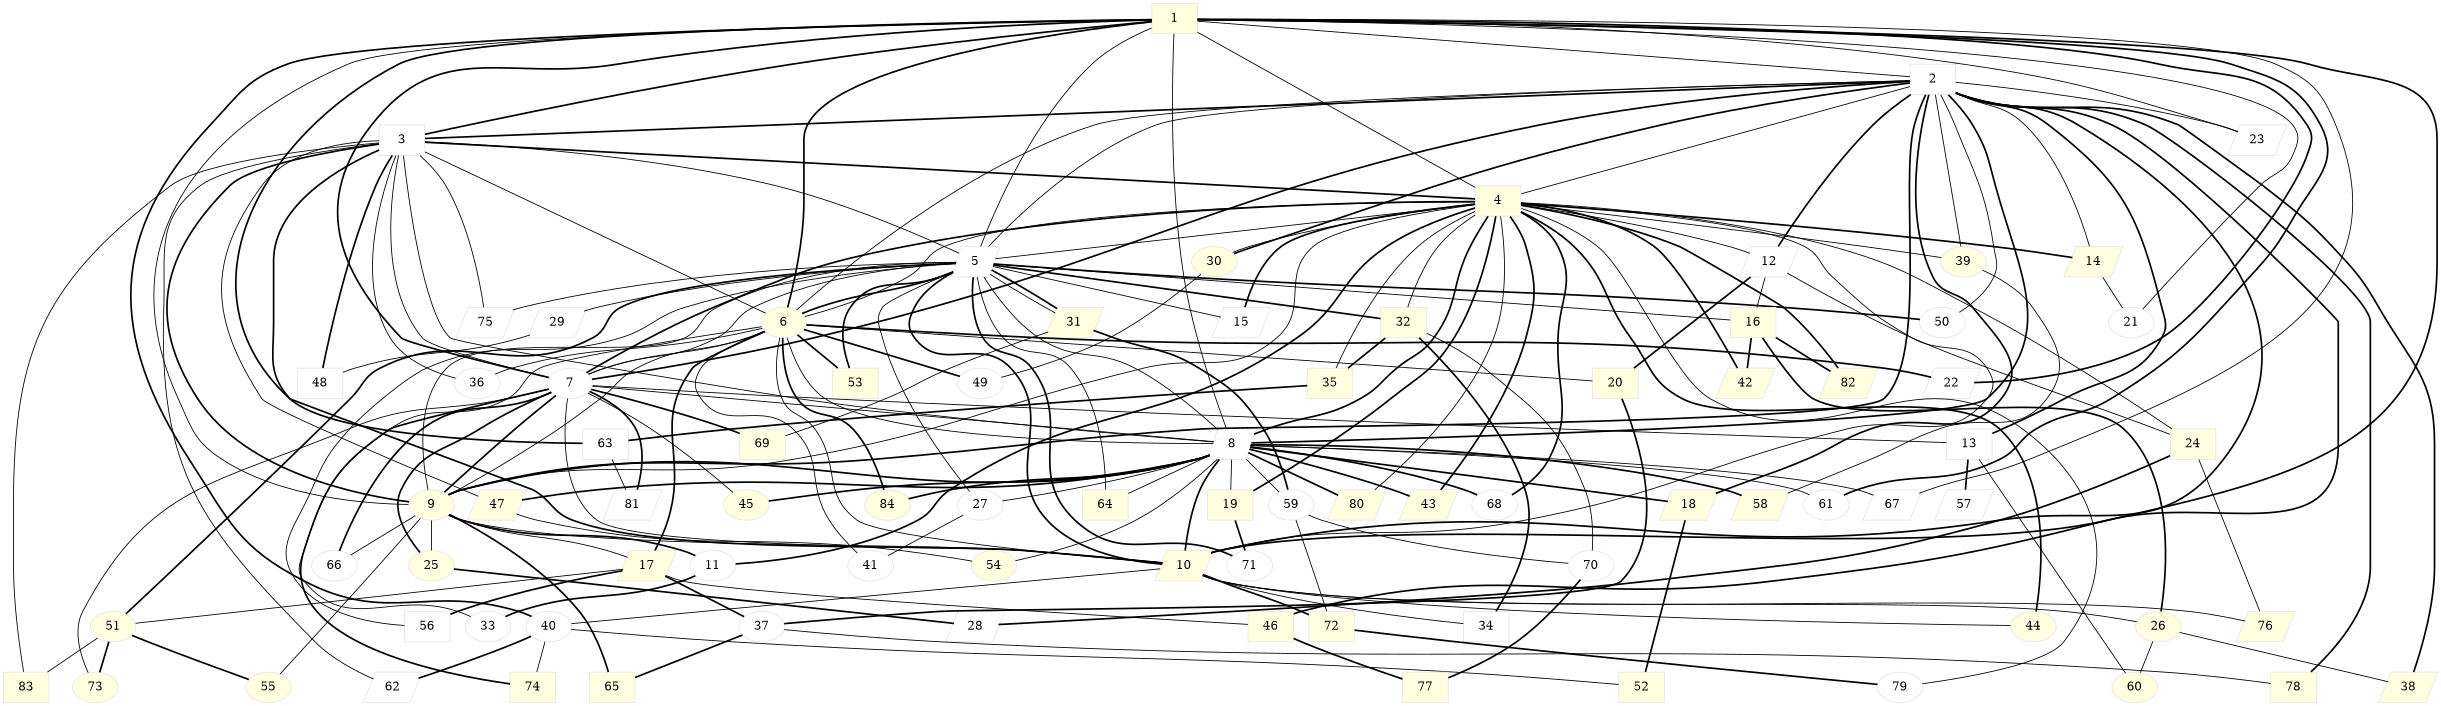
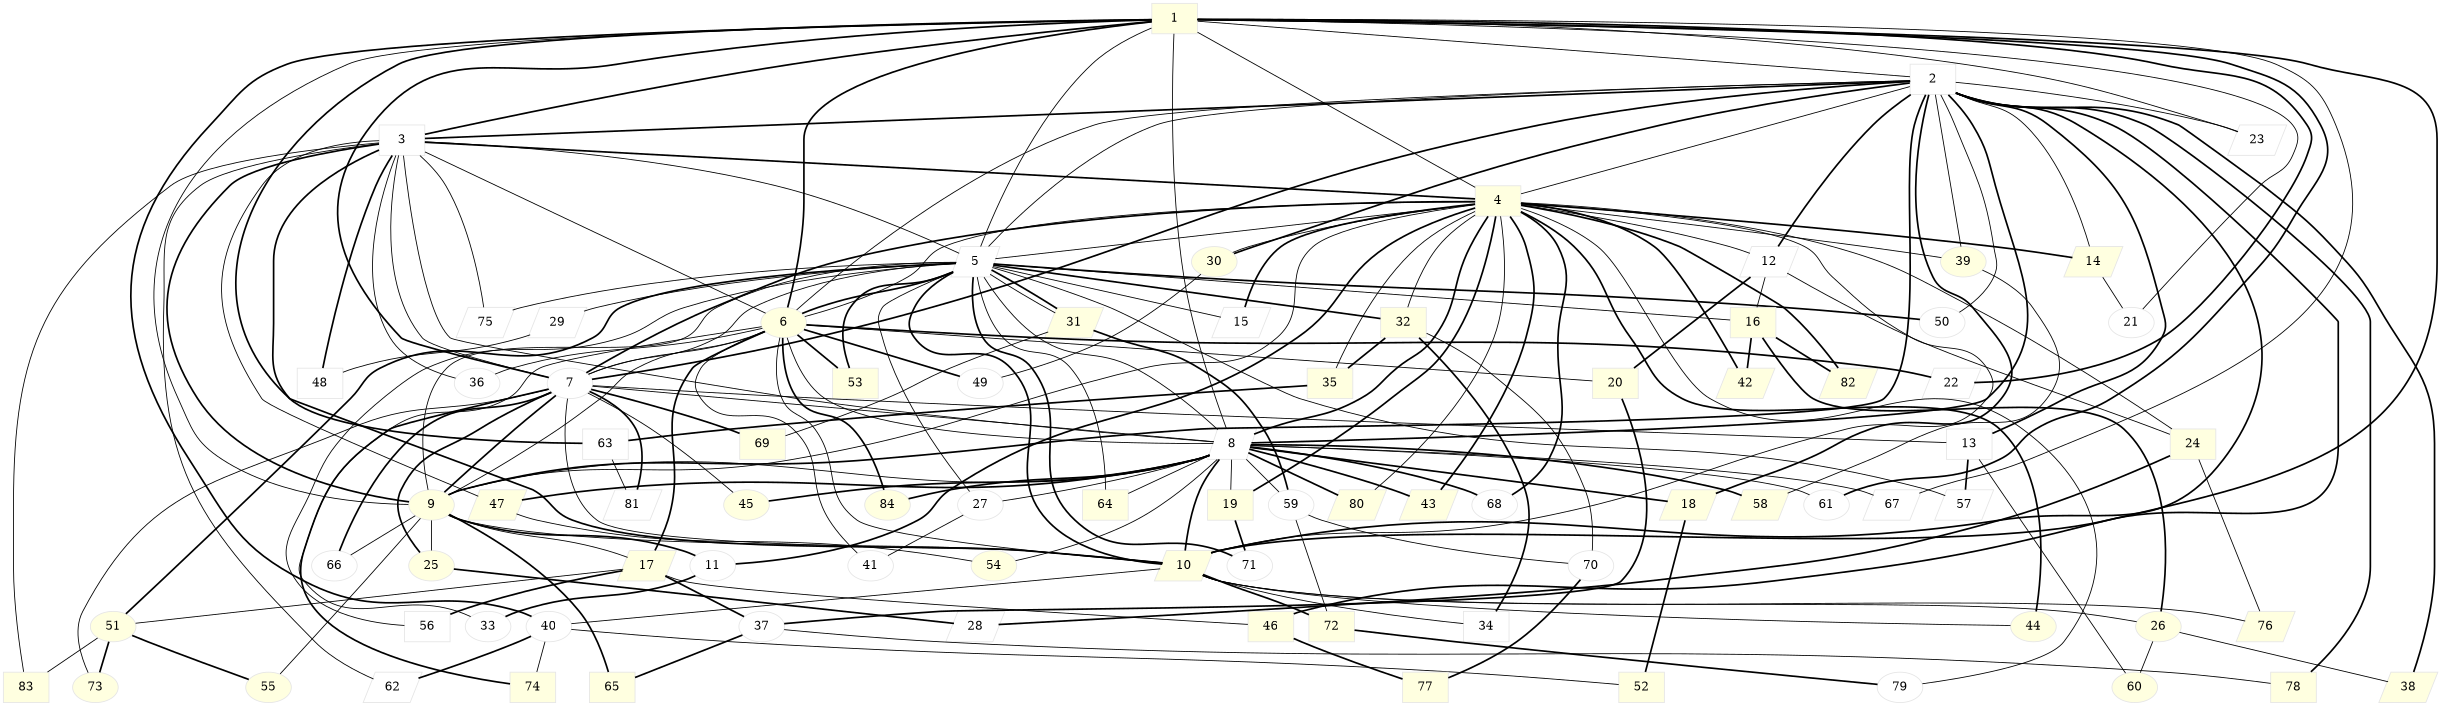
edge "5" -- "57": added
edge "8" -- "9": style bold -> solid
